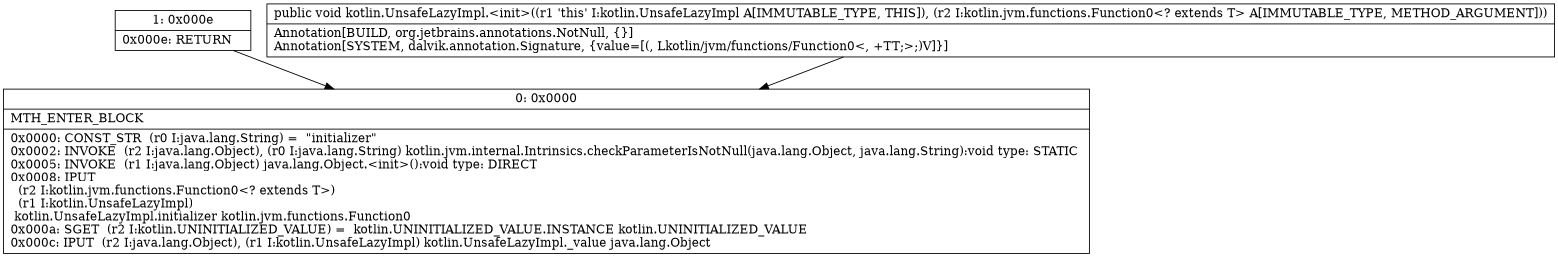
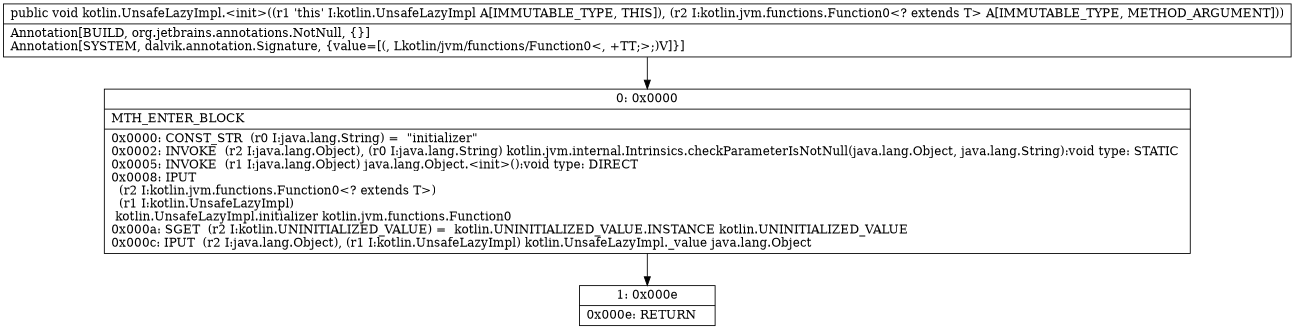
edge "1: 0x000e" -> "0: 0x0000": reversed
